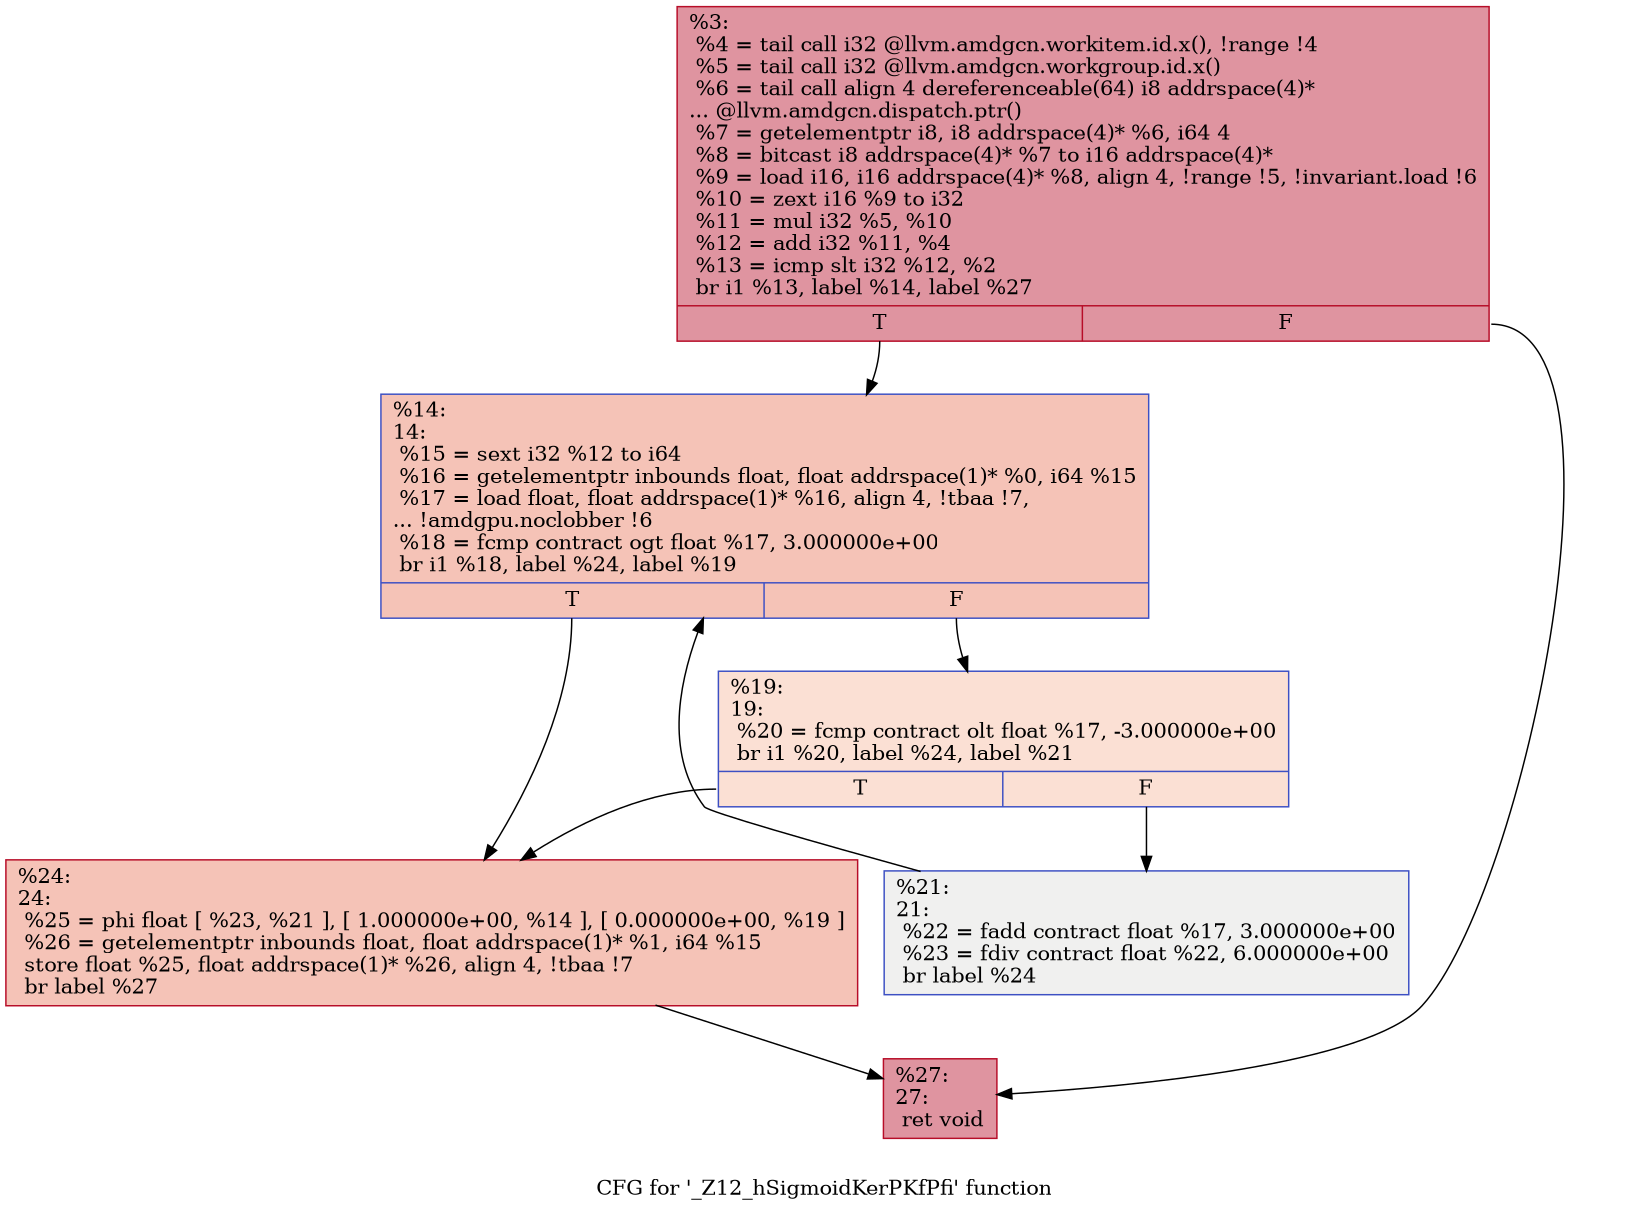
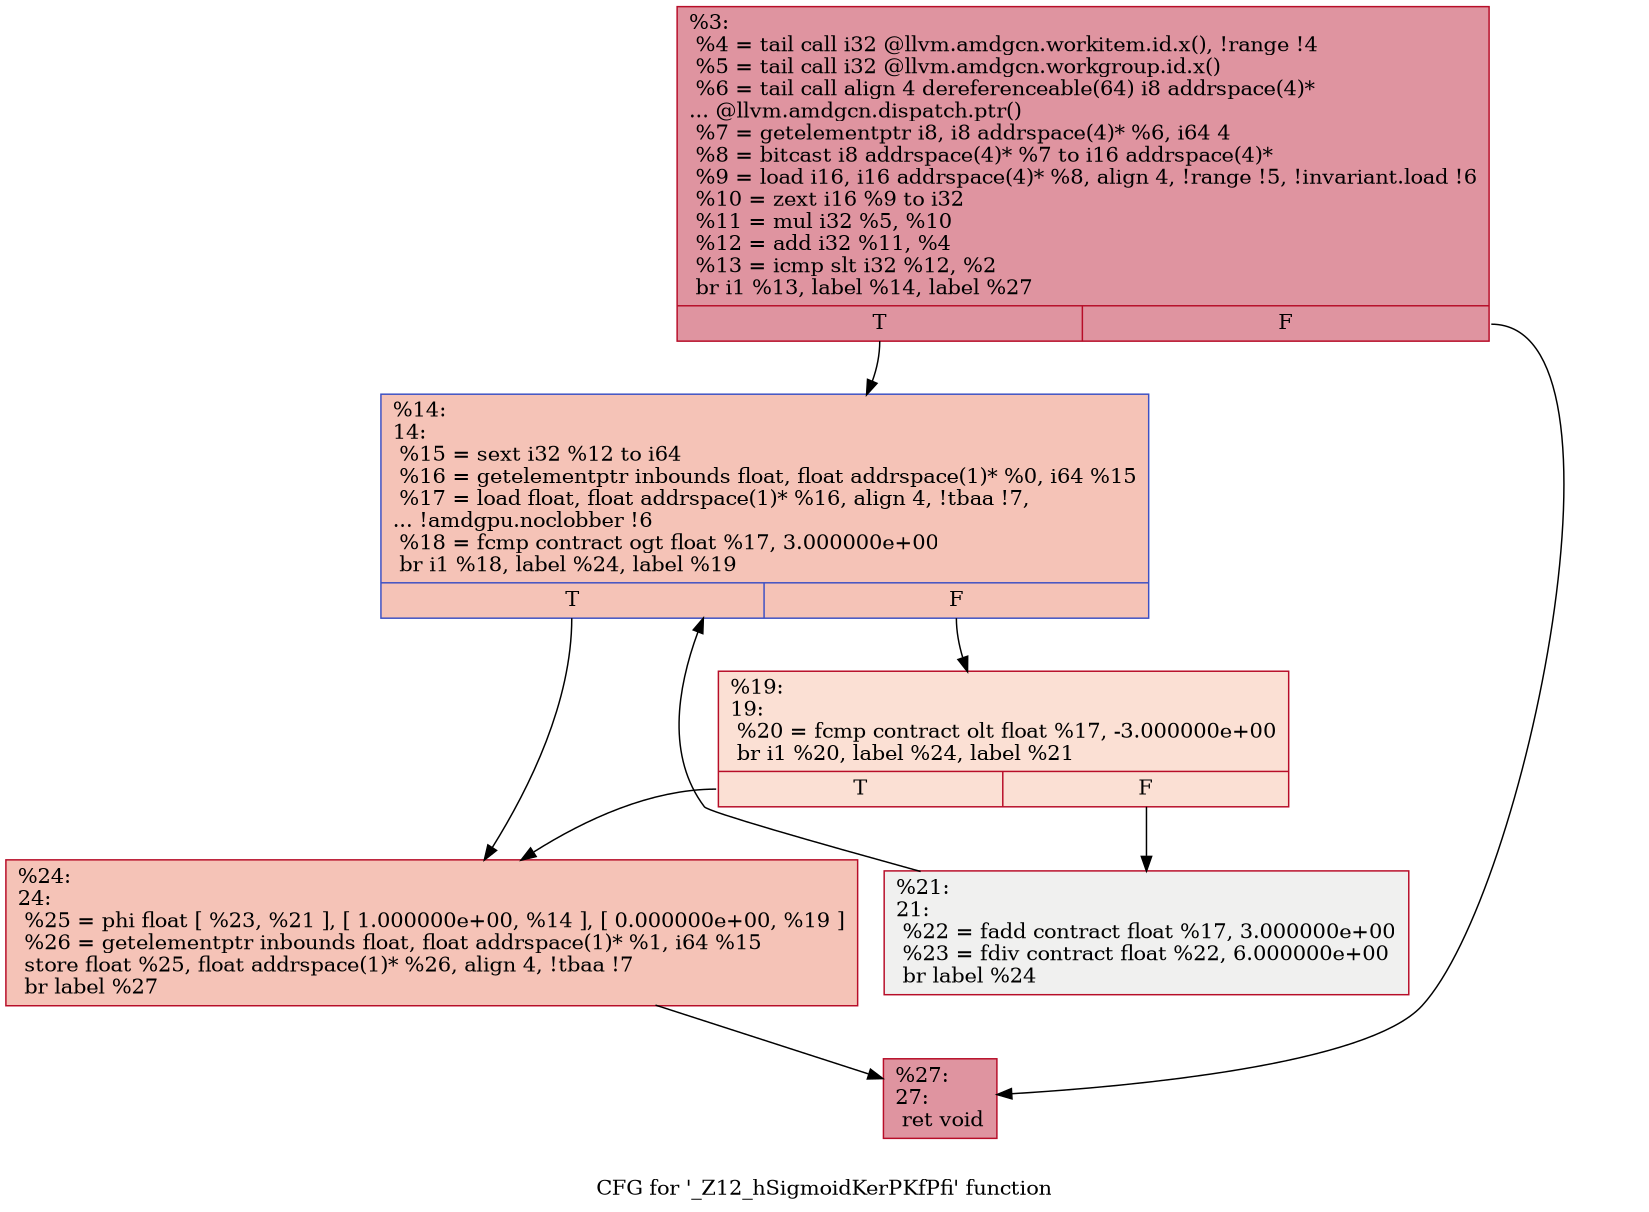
node "%19:": color #3d50c3ff -> #b70d28ff
node "%21:": color #3d50c3ff -> #b70d28ff
